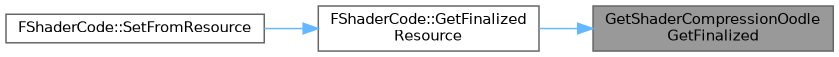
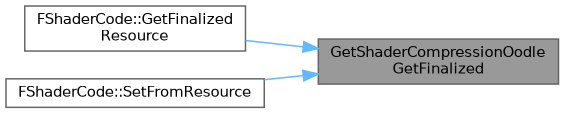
edge "FShaderCode::SetFromResource" -> "FShaderCode::GetFinalized Resource": now "FShaderCode::SetFromResource" -> "GetShaderCompressionOodle GetFinalized"
